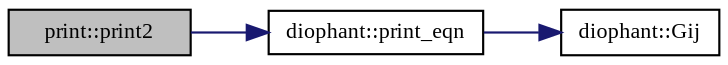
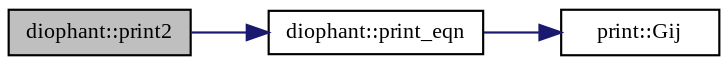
node "print::print2": label "print::print2" -> "diophant::print2"
node "diophant::Gij": label "diophant::Gij" -> "print::Gij"
